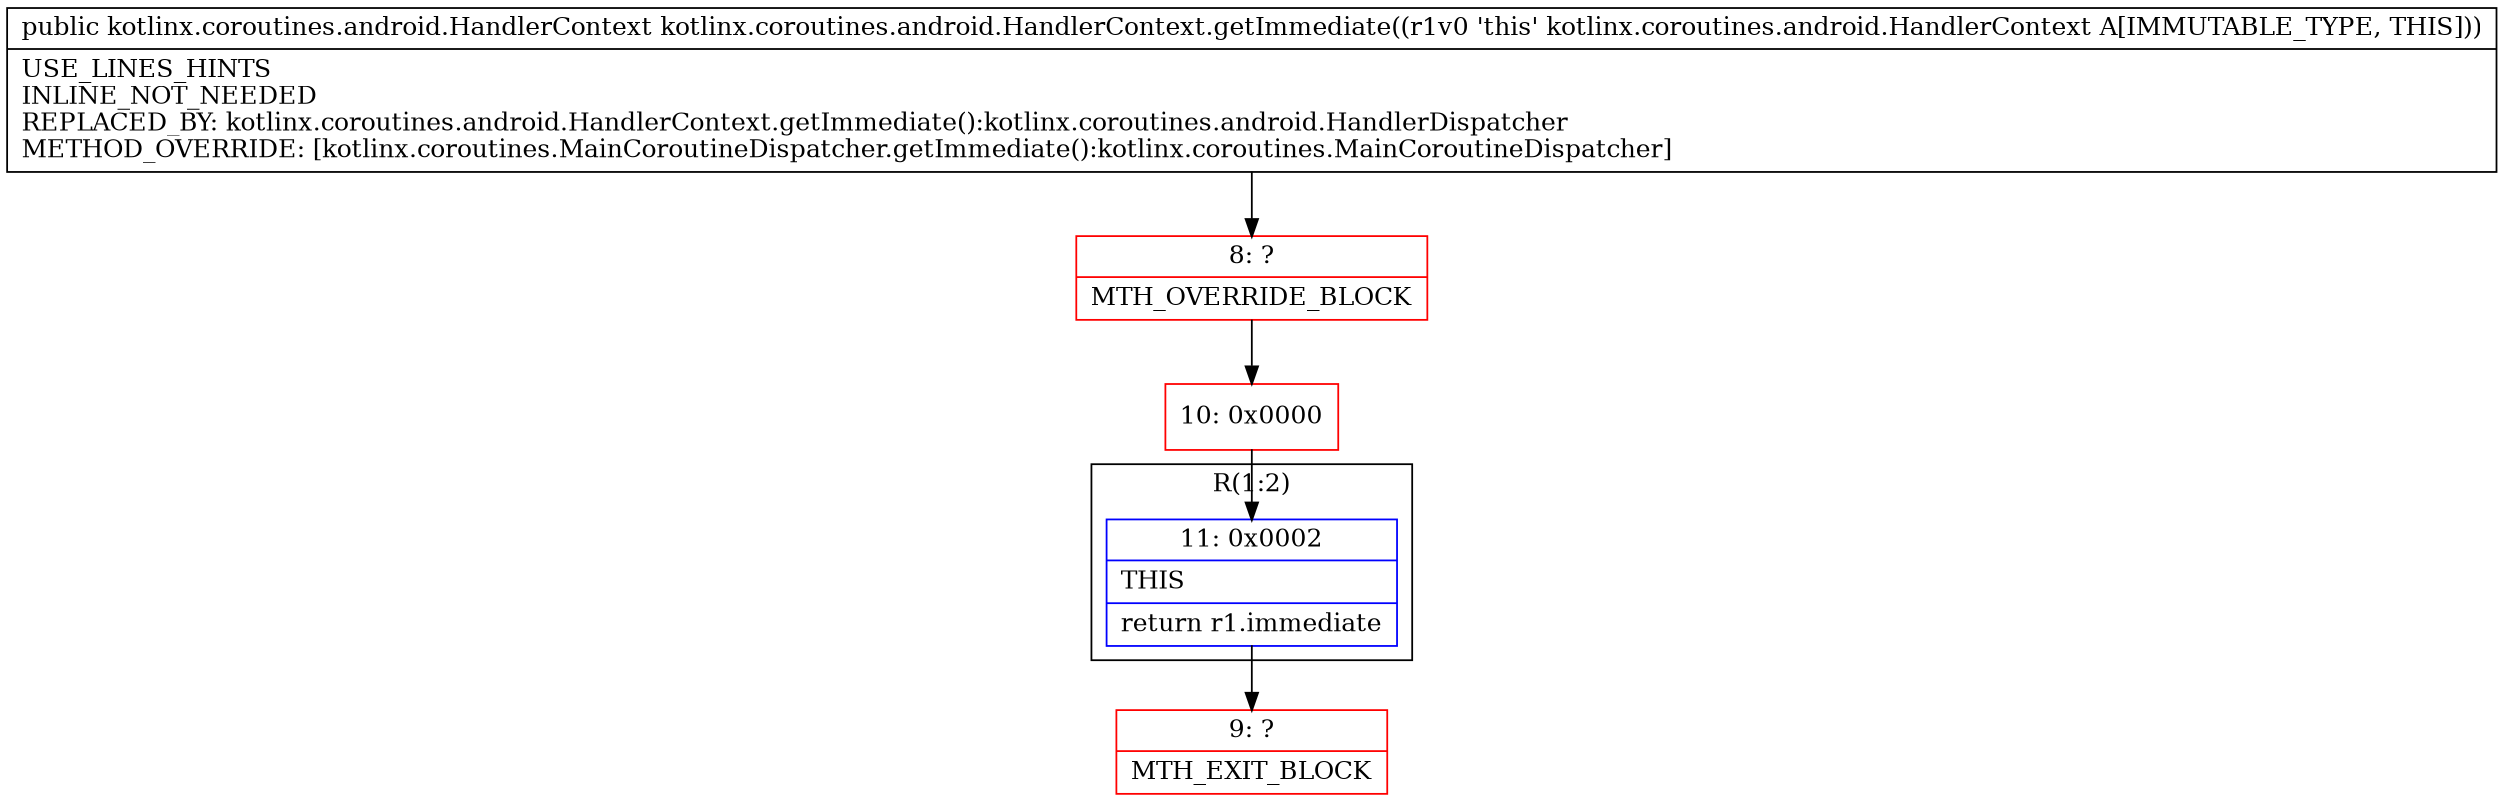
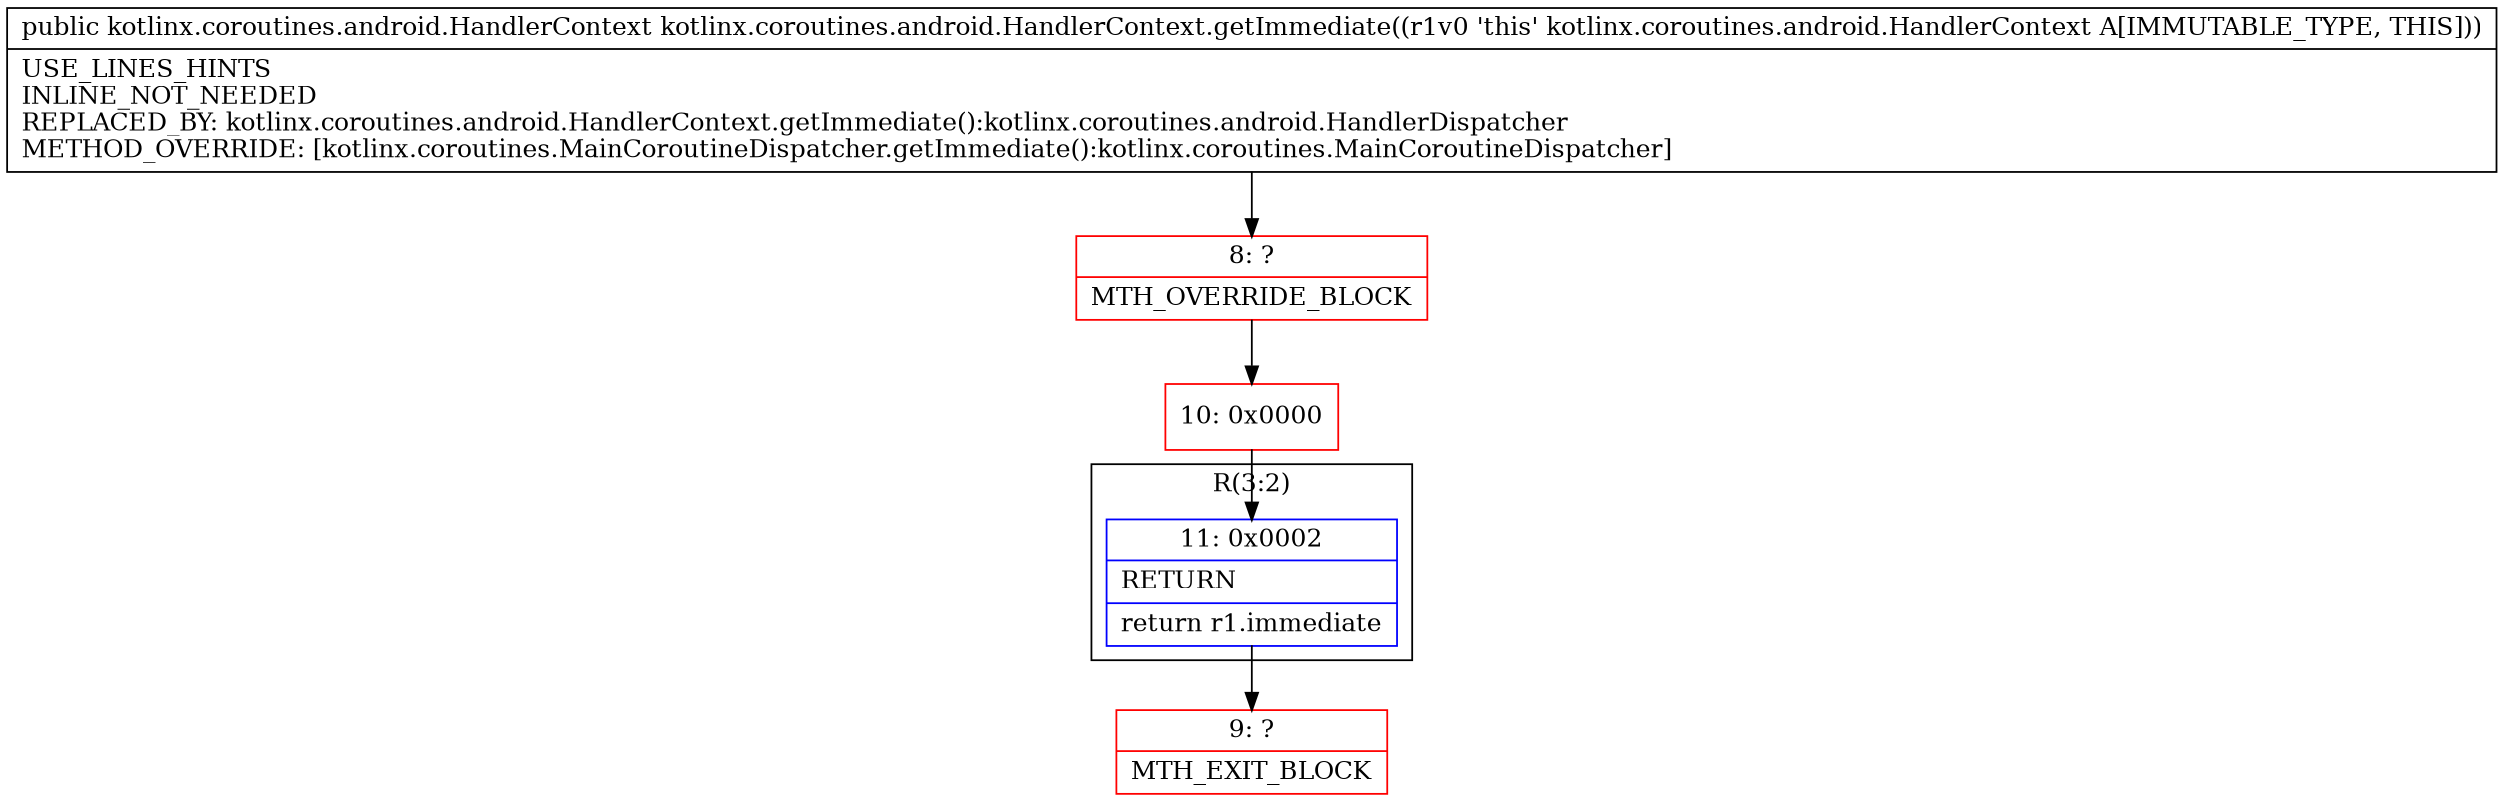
cluster "R(1:2)": label "R(1:2)" -> "R(3:2)"
node "11: 0x0002": text "THIS" -> "RETURN"
